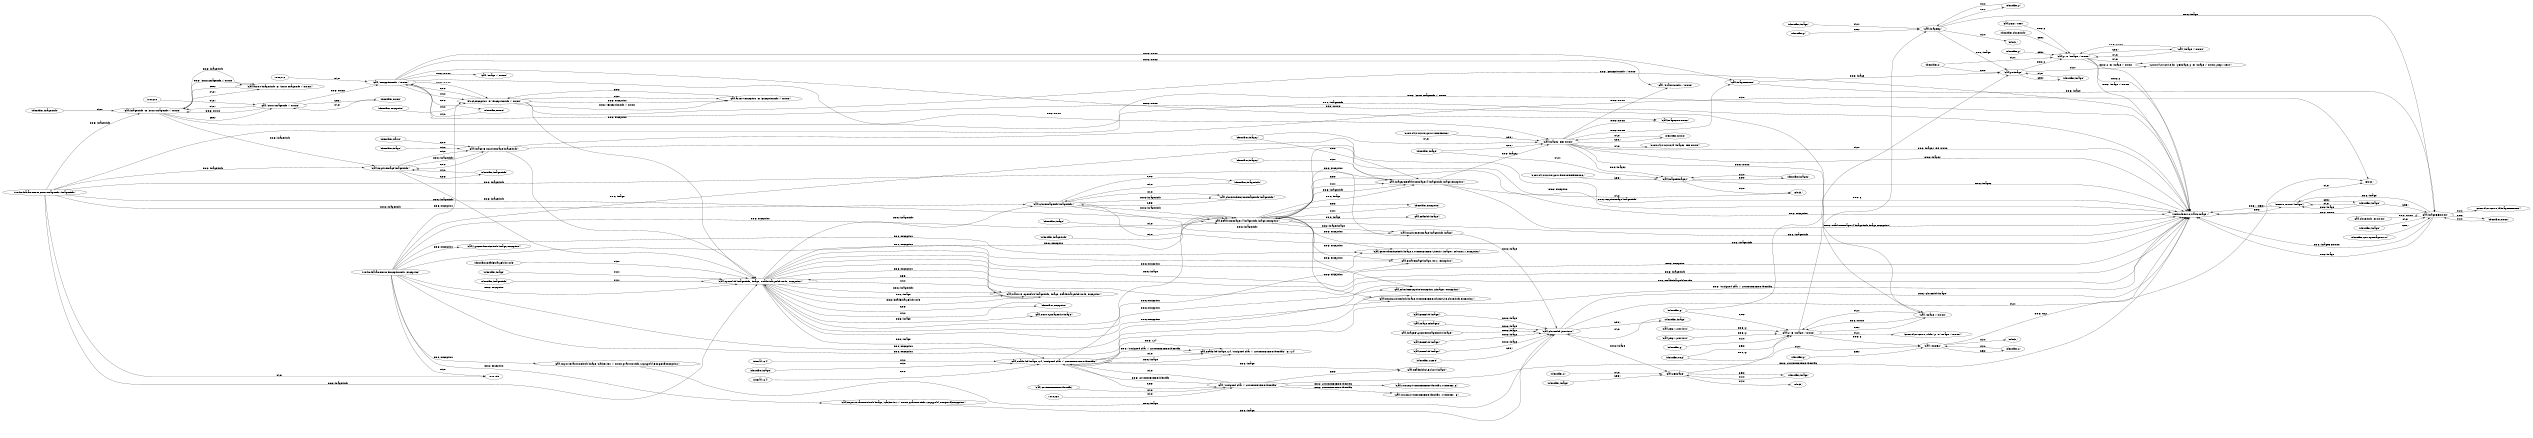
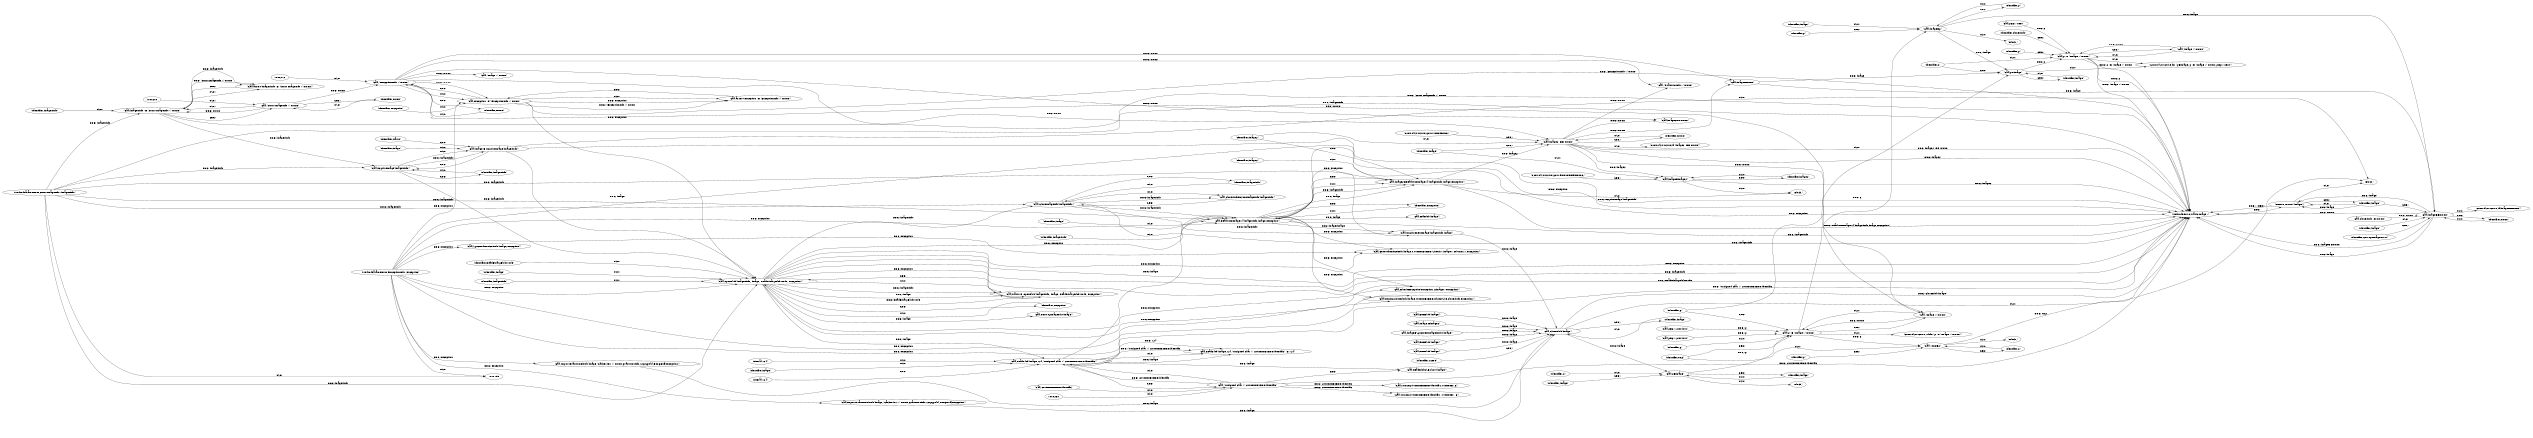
node "(Block,exception != (ExceptionInfo *) NULL)": label "(Block,exception != (ExceptionInfo *) NULL)" -> "(Call,exception != (ExceptionInfo *) NULL)"
node "(Call,RotateImage(image, 90.0, exception))": removed
node "(Call,CloseBlob(previous))": label "(Call,CloseBlob(previous))" -> "(Call,CloseBlob(image))"
